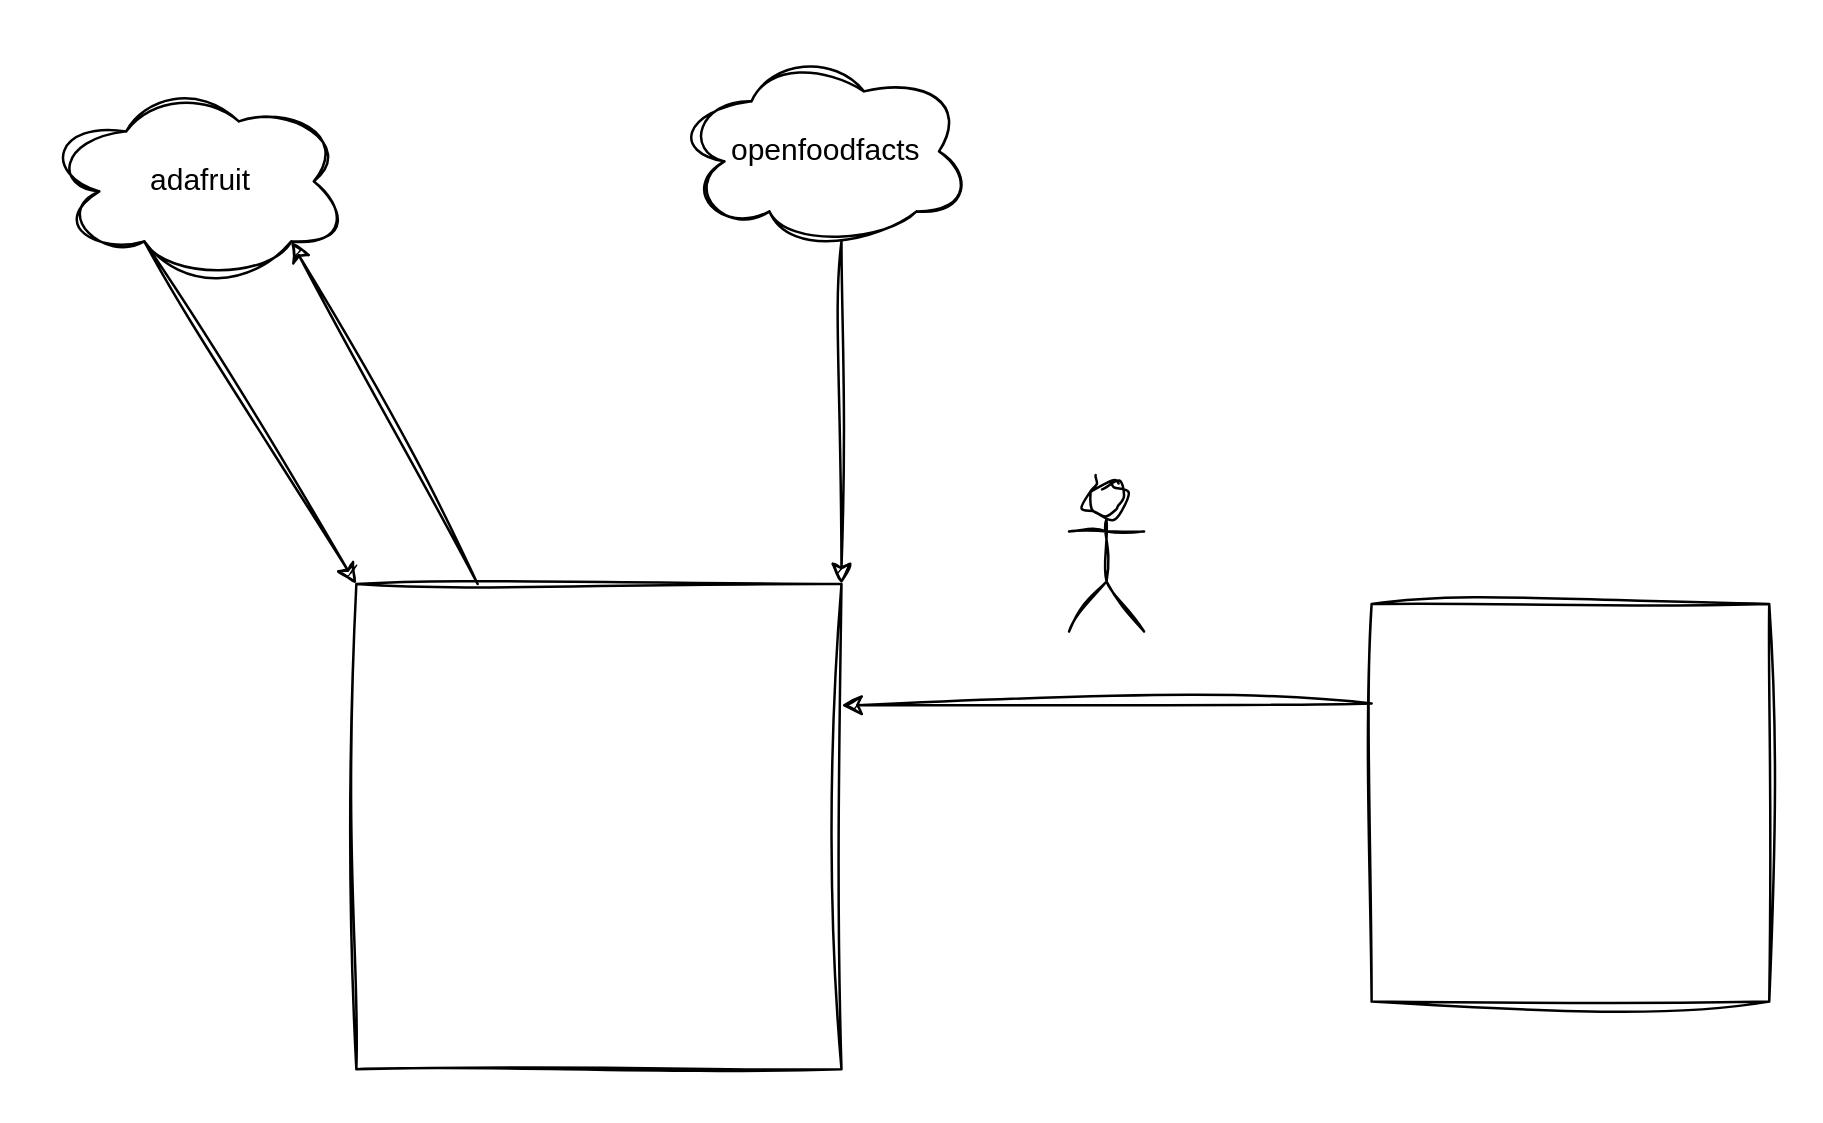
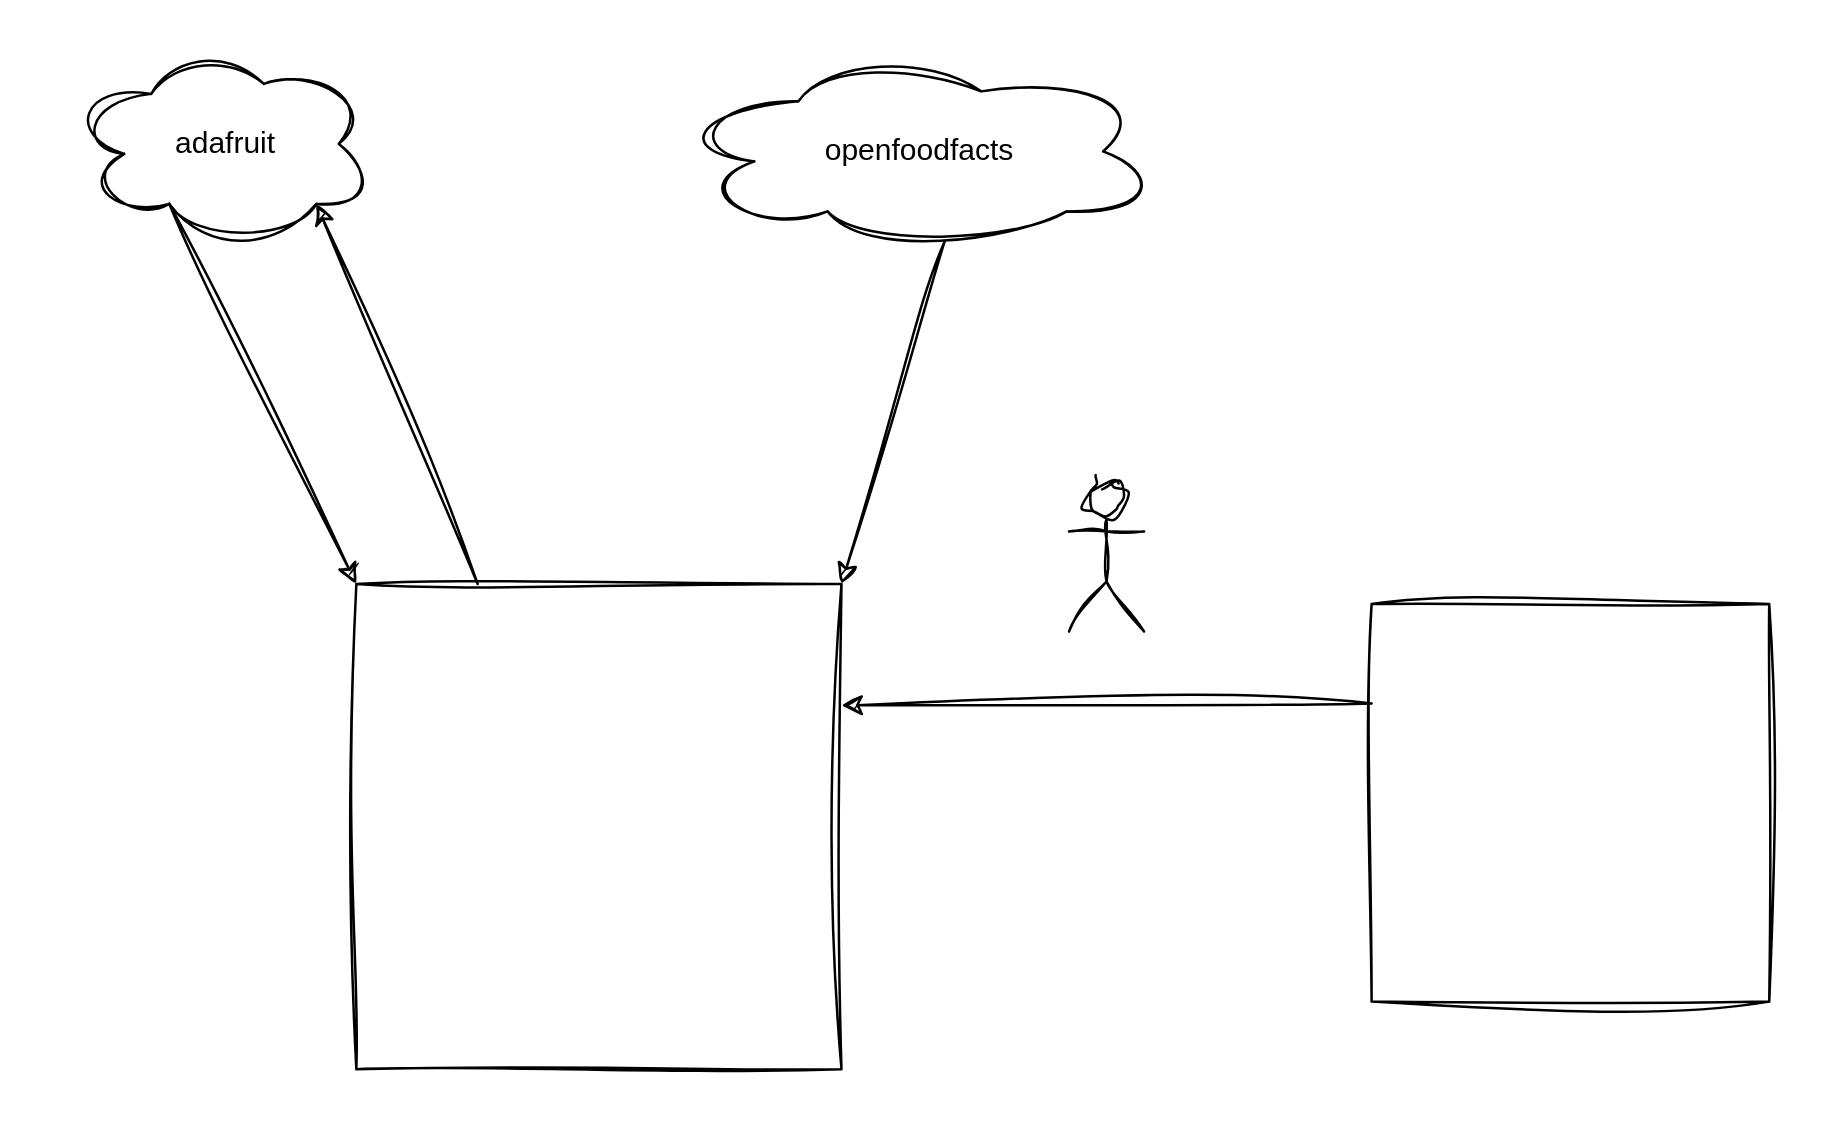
node "openfoodfacts": size 300x200 -> 488x200
node "adafruit": moved (201, 181) -> (226, 144)
